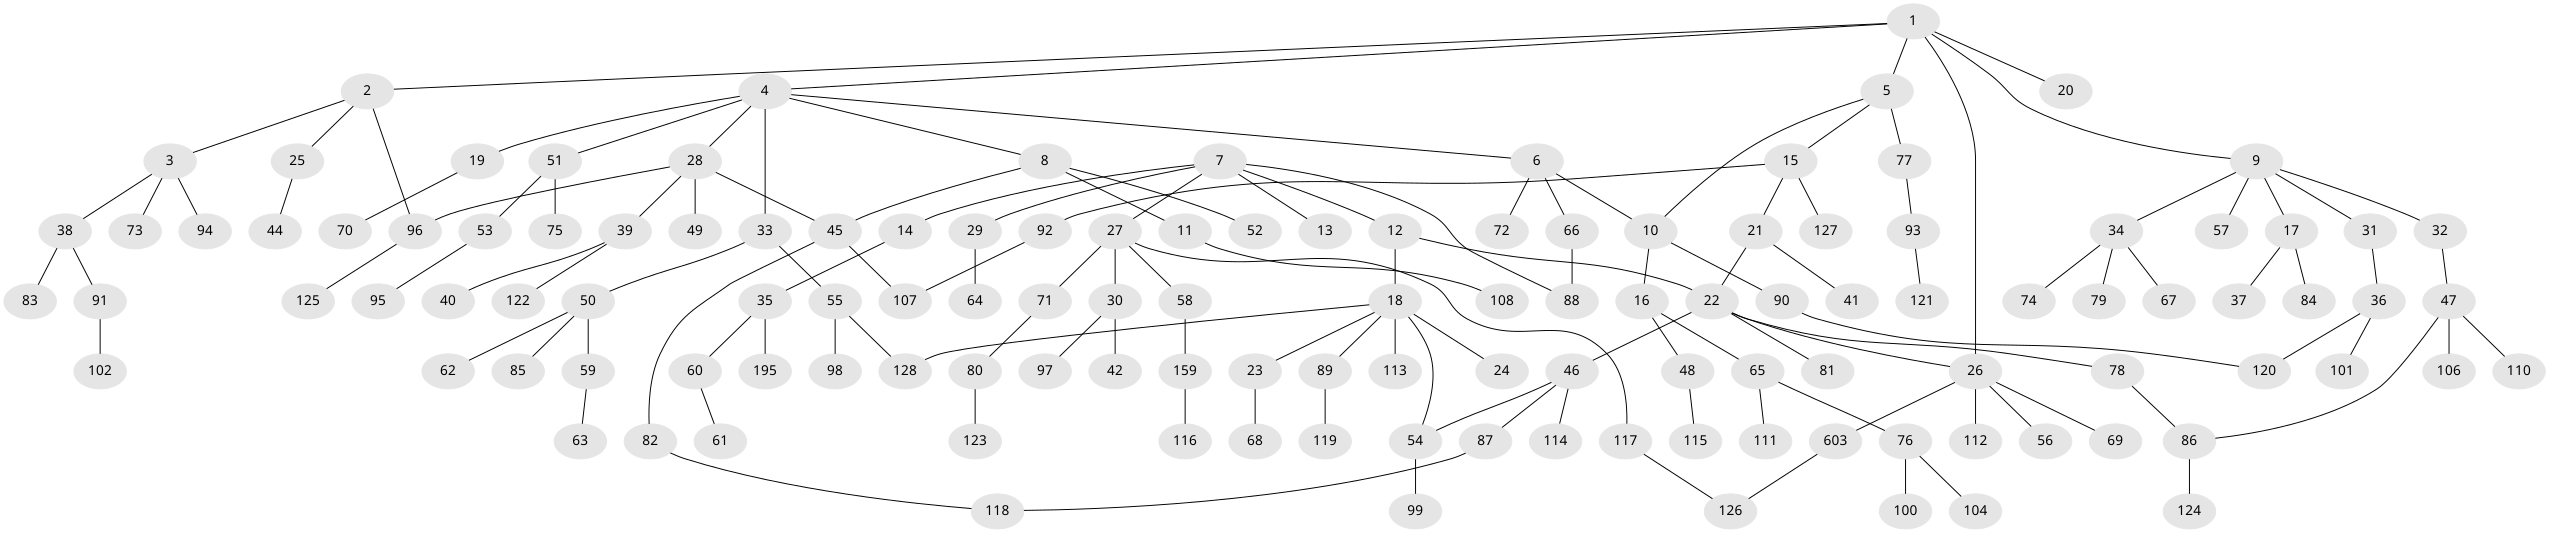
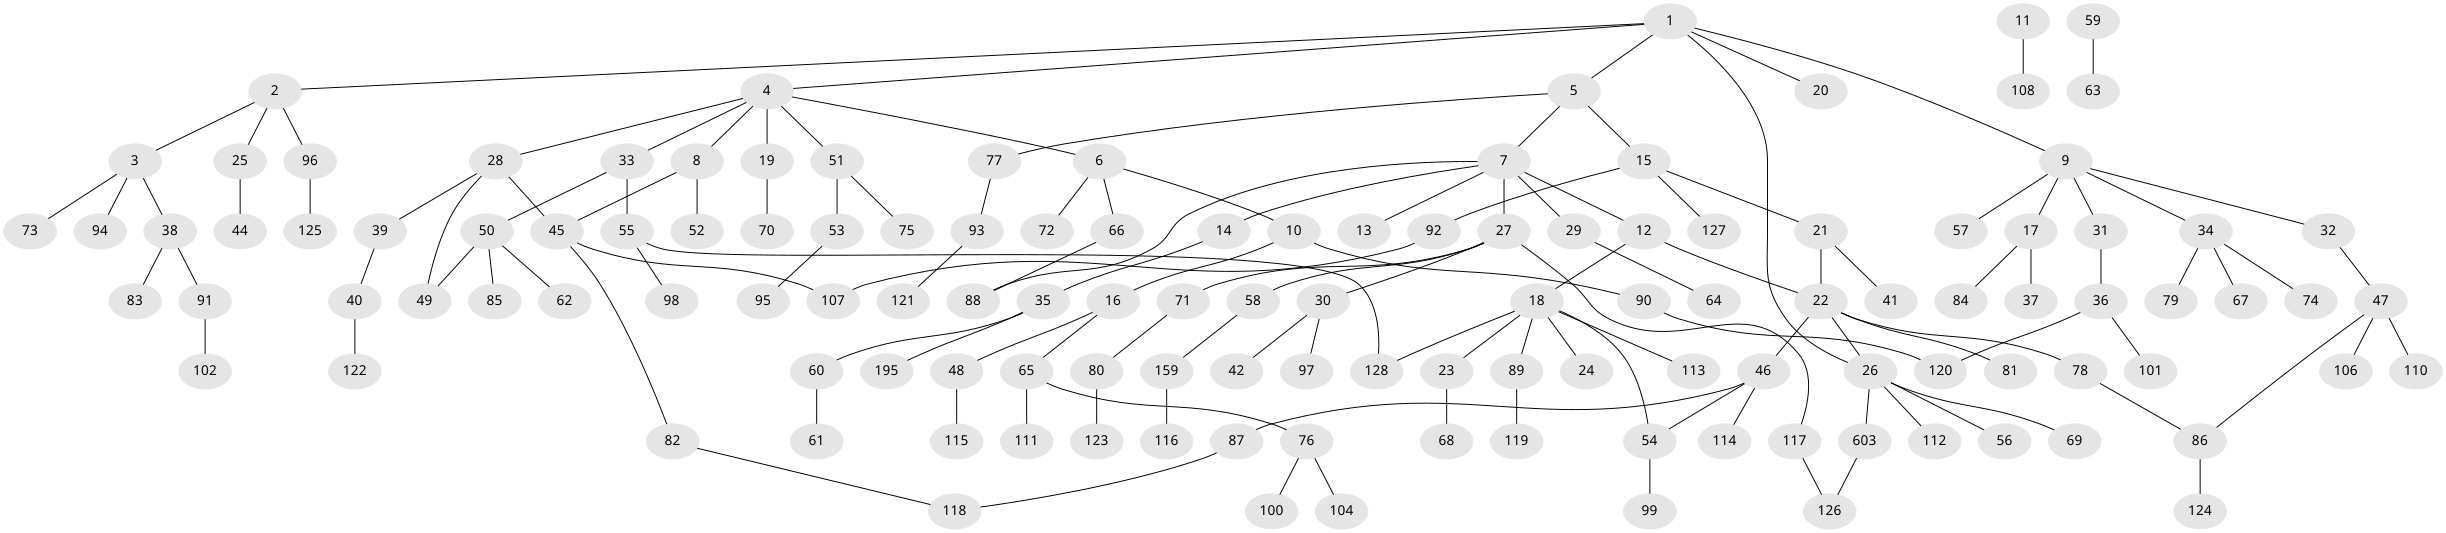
edge "5" -- "10": now "5" -- "7"
edge "28" -- "96": removed
edge "8" -- "11": removed
edge "39" -- "122": now "40" -- "122"
edge "50" -- "59": now "50" -- "49"
